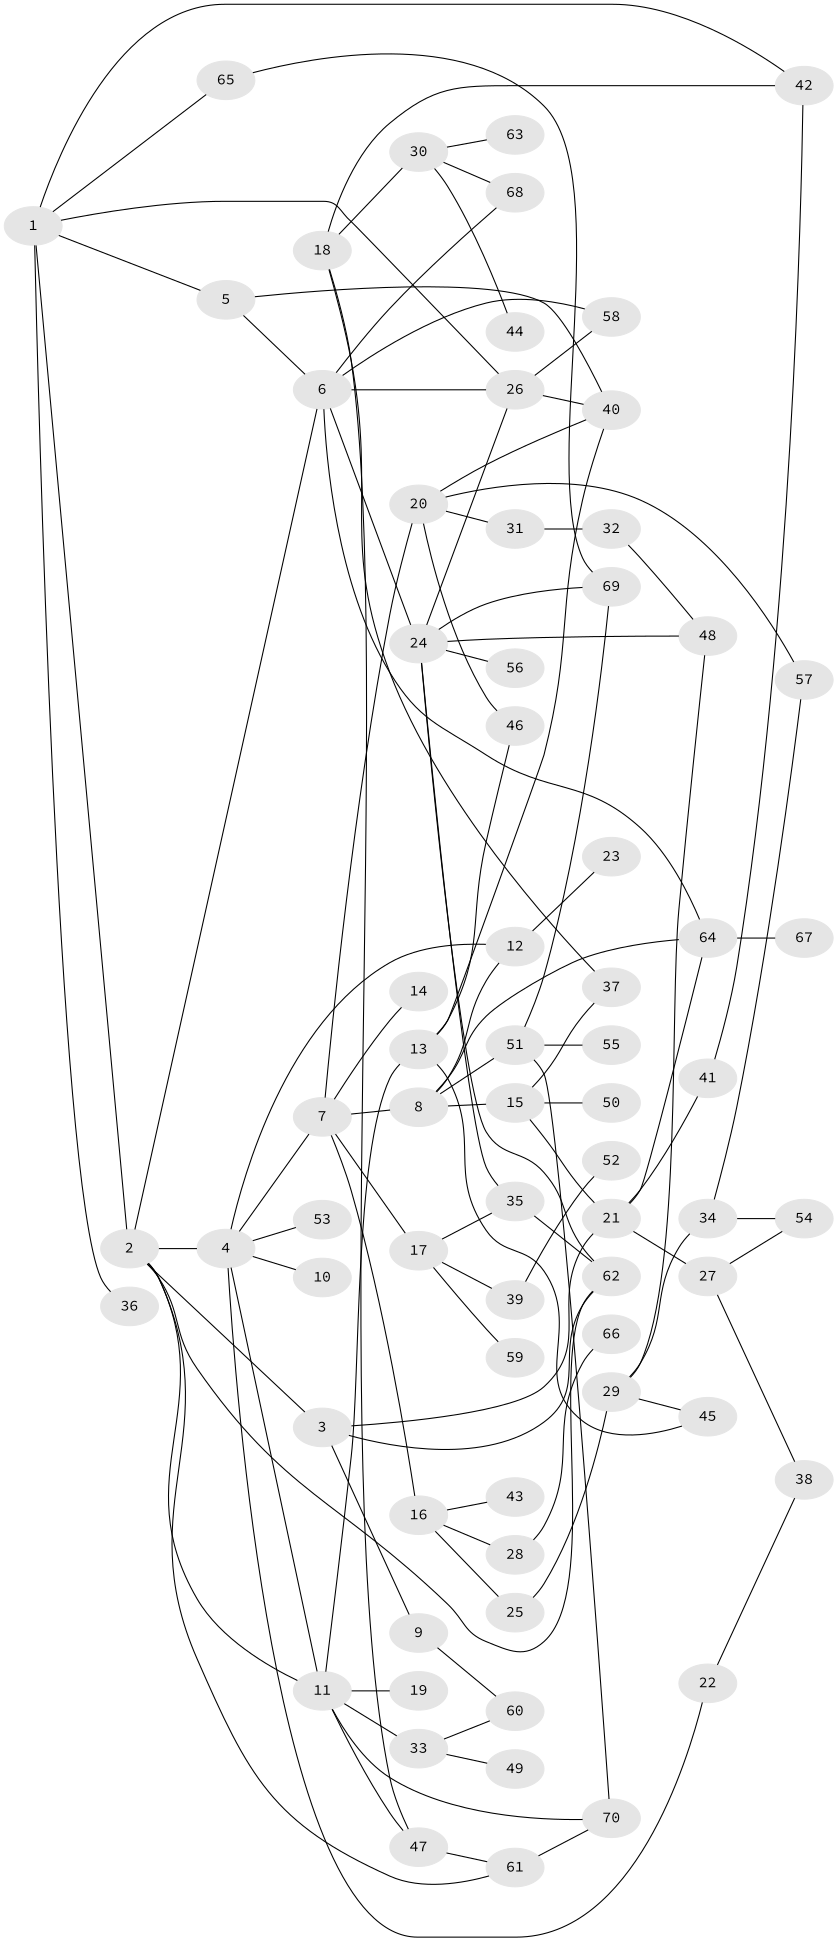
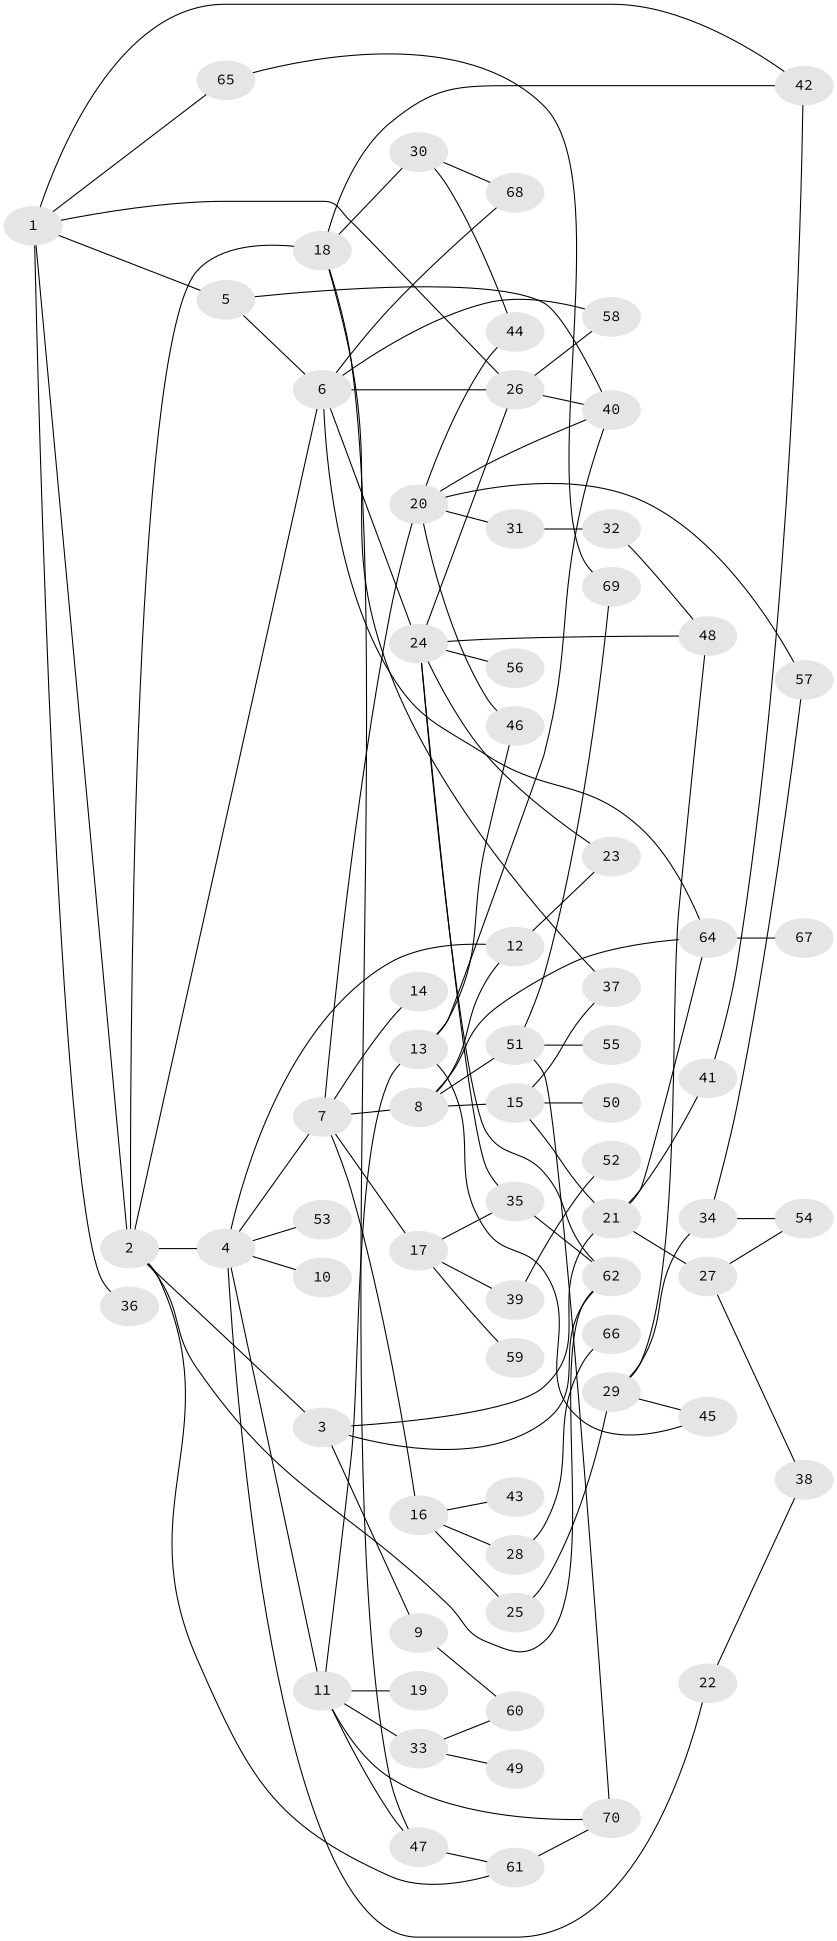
node "63": removed
edge "44" -- "20": added
edge "69" -- "24": now "23" -- "24"
edge "2" -- "11": now "2" -- "18"
